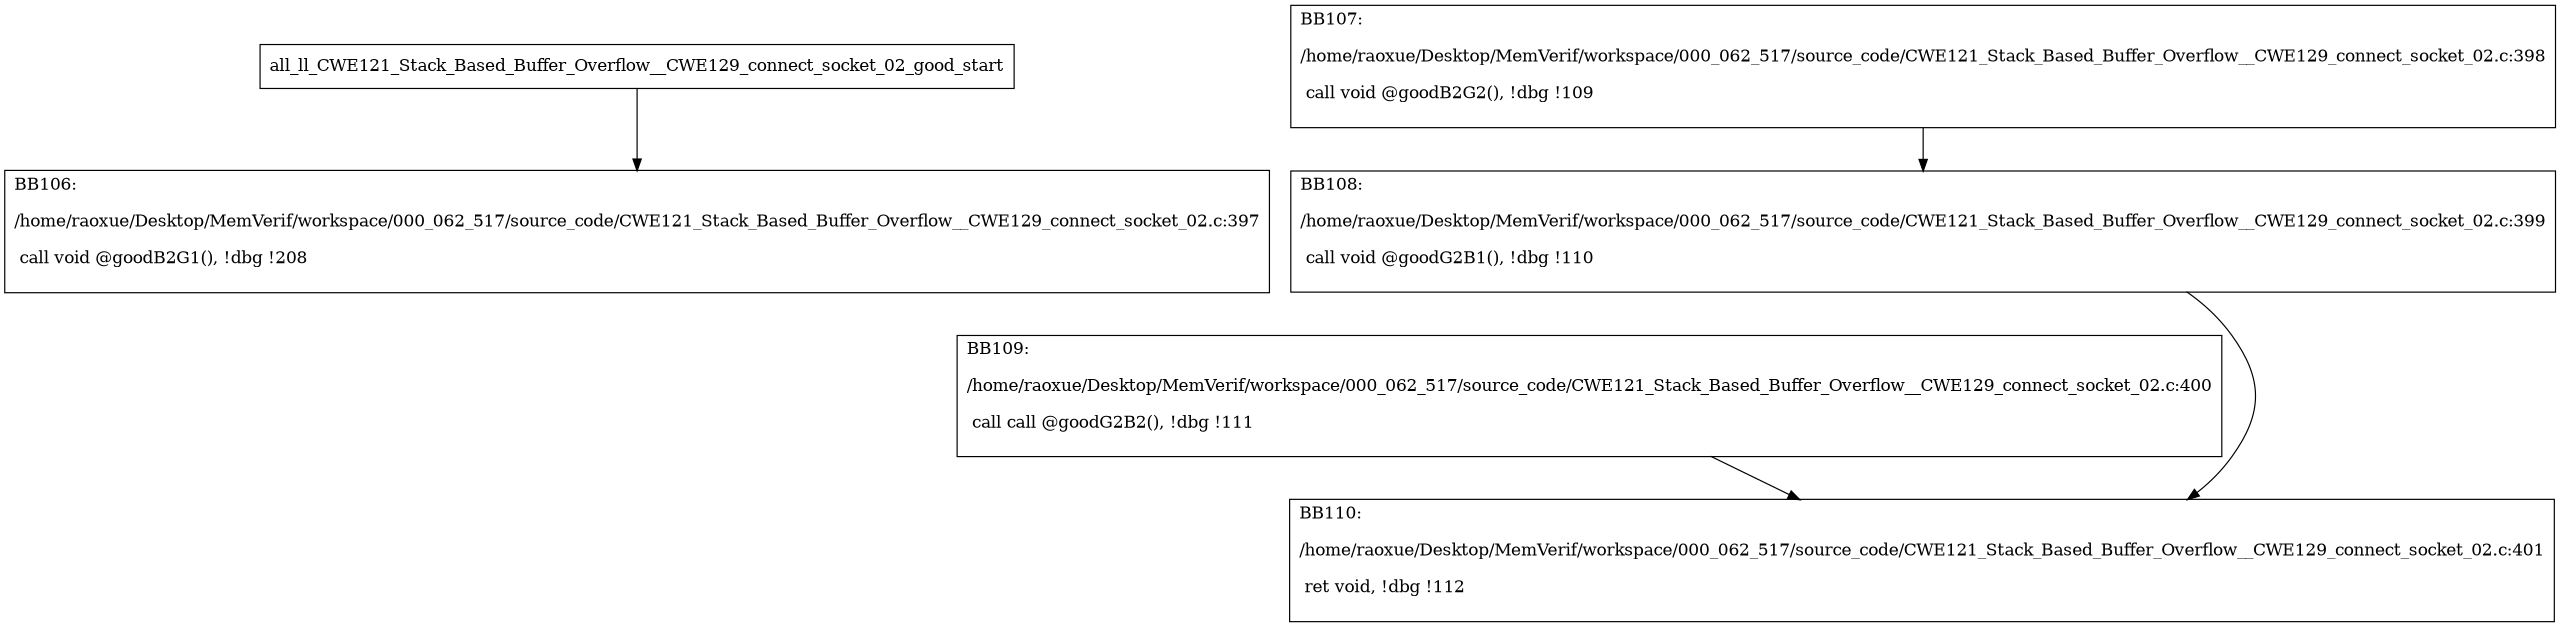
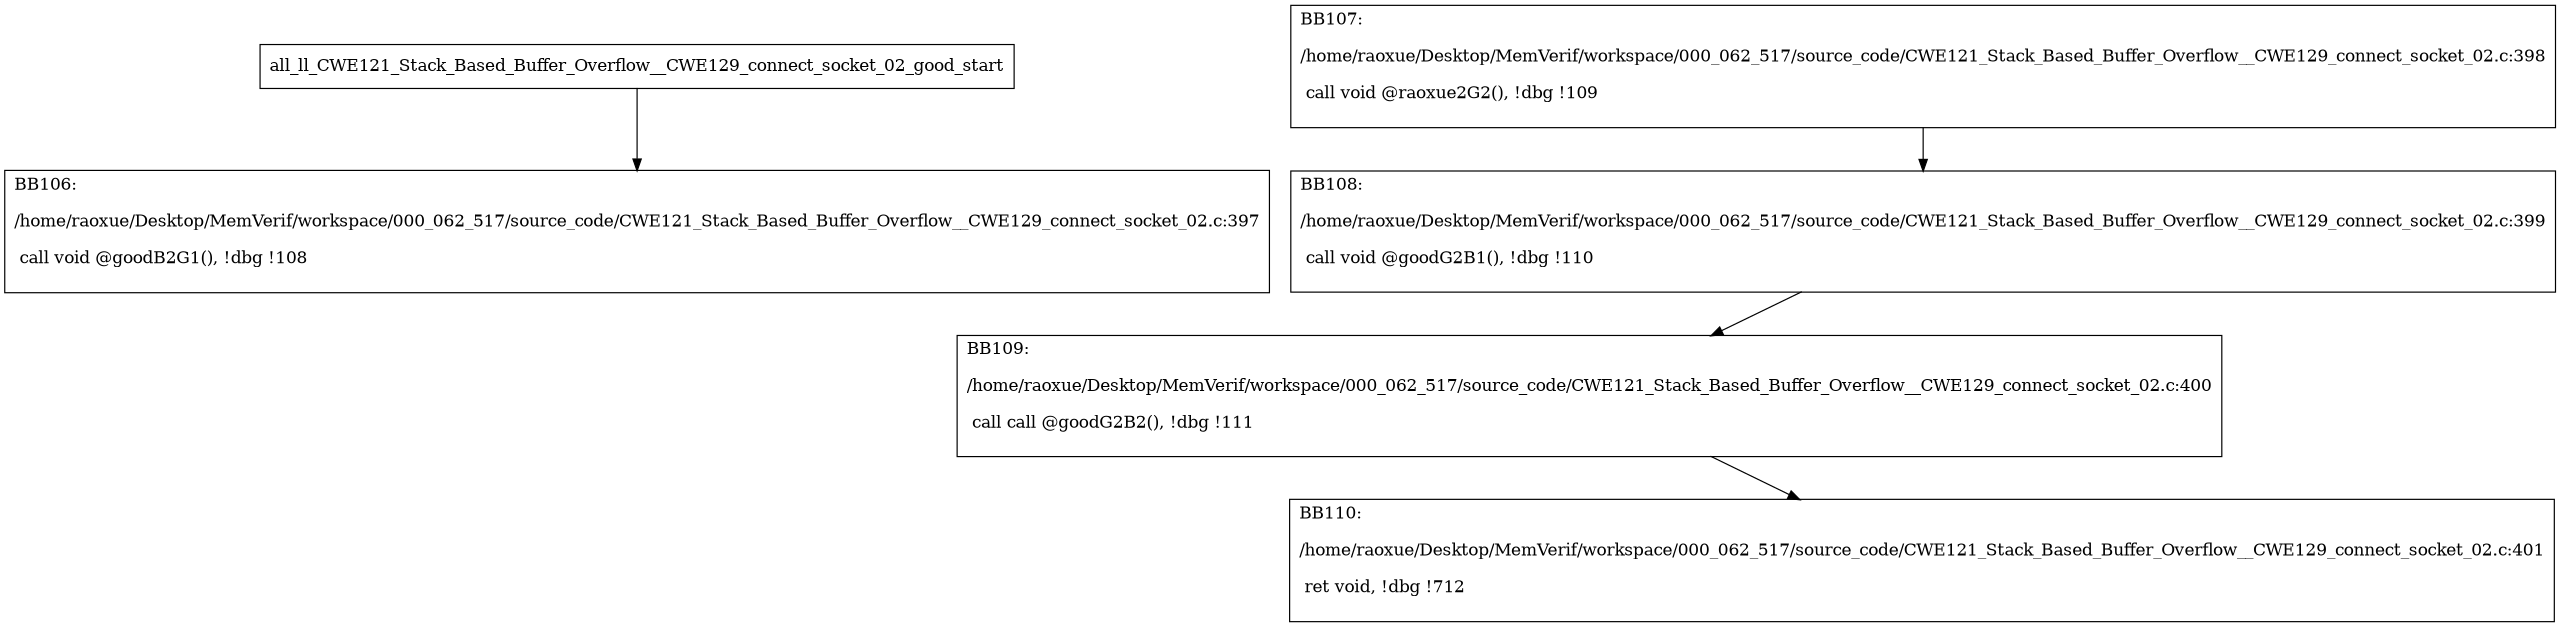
node "BB107:": text "call void @goodB2G2(), !dbg !109" -> "call void @raoxue2G2(), !dbg !109"
node "BB106:": text "call void @goodB2G1(), !dbg !208" -> "call void @goodB2G1(), !dbg !108"
edge "BB108:" -> "BB110:": now "BB108:" -> "BB109:"
node "BB110:": text "ret void, !dbg !112" -> "ret void, !dbg !712"
